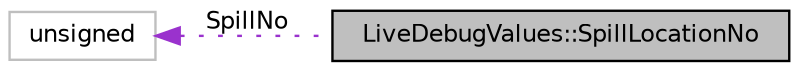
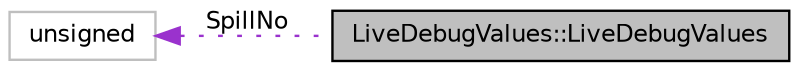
node "LiveDebugValues::SpillLocationNo": label "LiveDebugValues::SpillLocationNo" -> "LiveDebugValues::LiveDebugValues"
